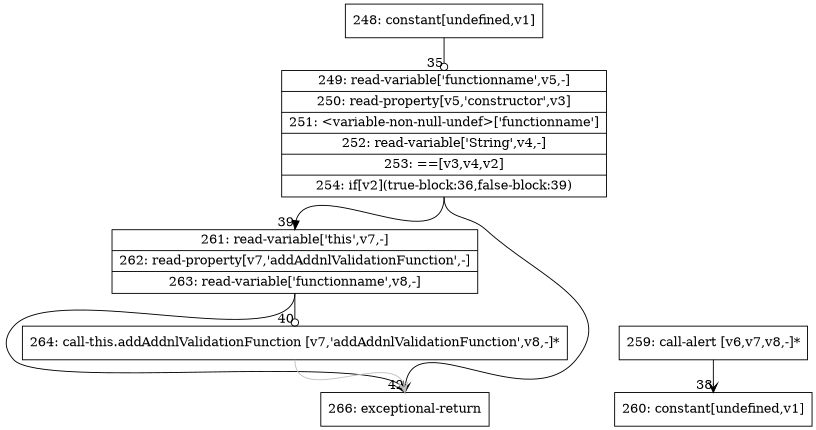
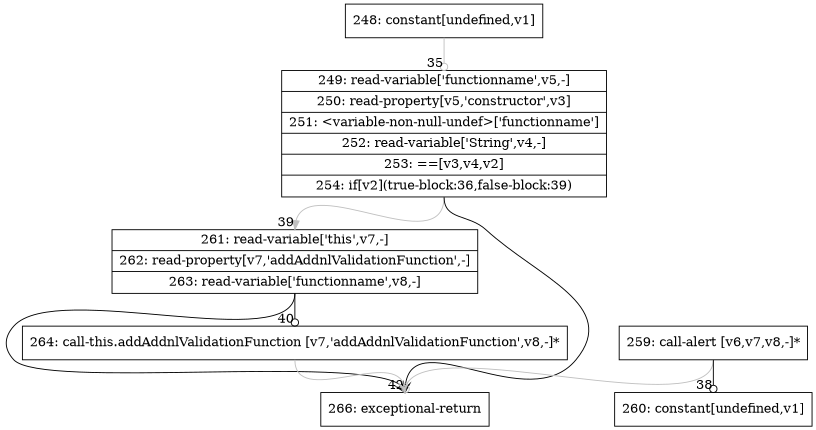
edge "248: constant[undefined,v1]" -> "249: read-variable['functionname',v5,-]": color black -> gray
edge "249: read-variable['functionname',v5,-]" -> "261: read-variable['this',v7,-]": color black -> gray
edge "259: call-alert [v6,v7,v8,-]*" -> "260: constant[undefined,v1]": arrowhead vee -> odot
edge "259: call-alert [v6,v7,v8,-]*" -> "266: exceptional-return": added
